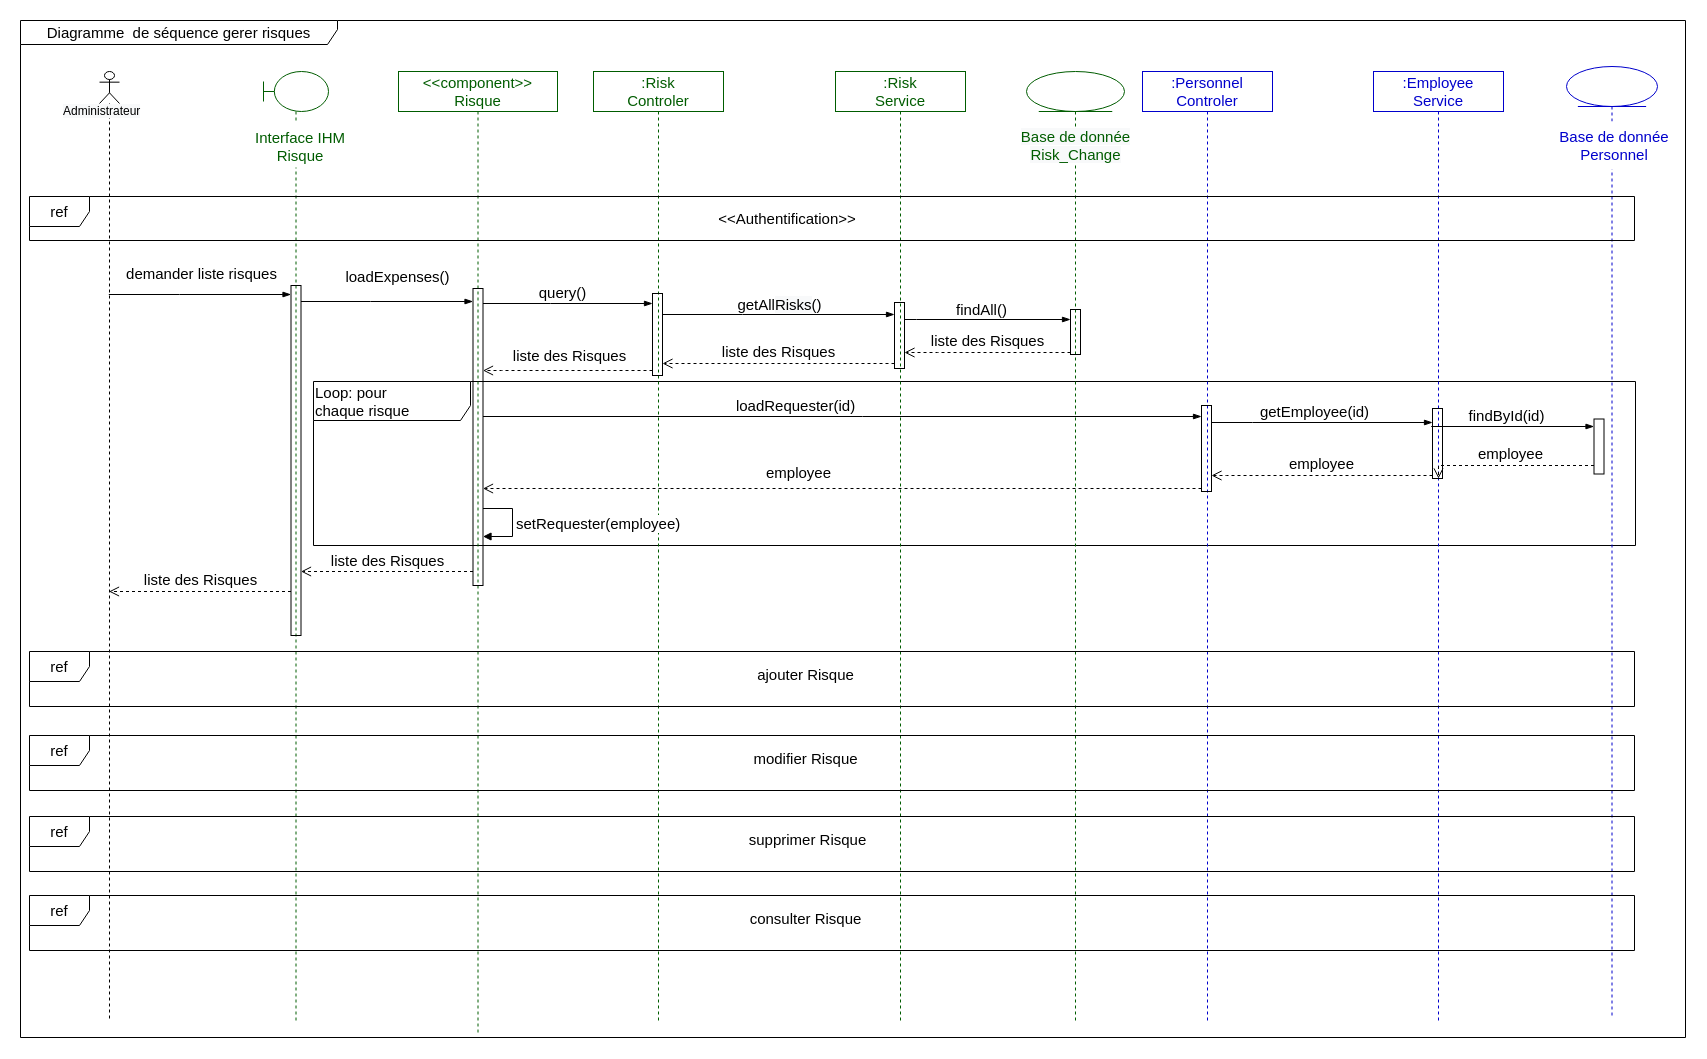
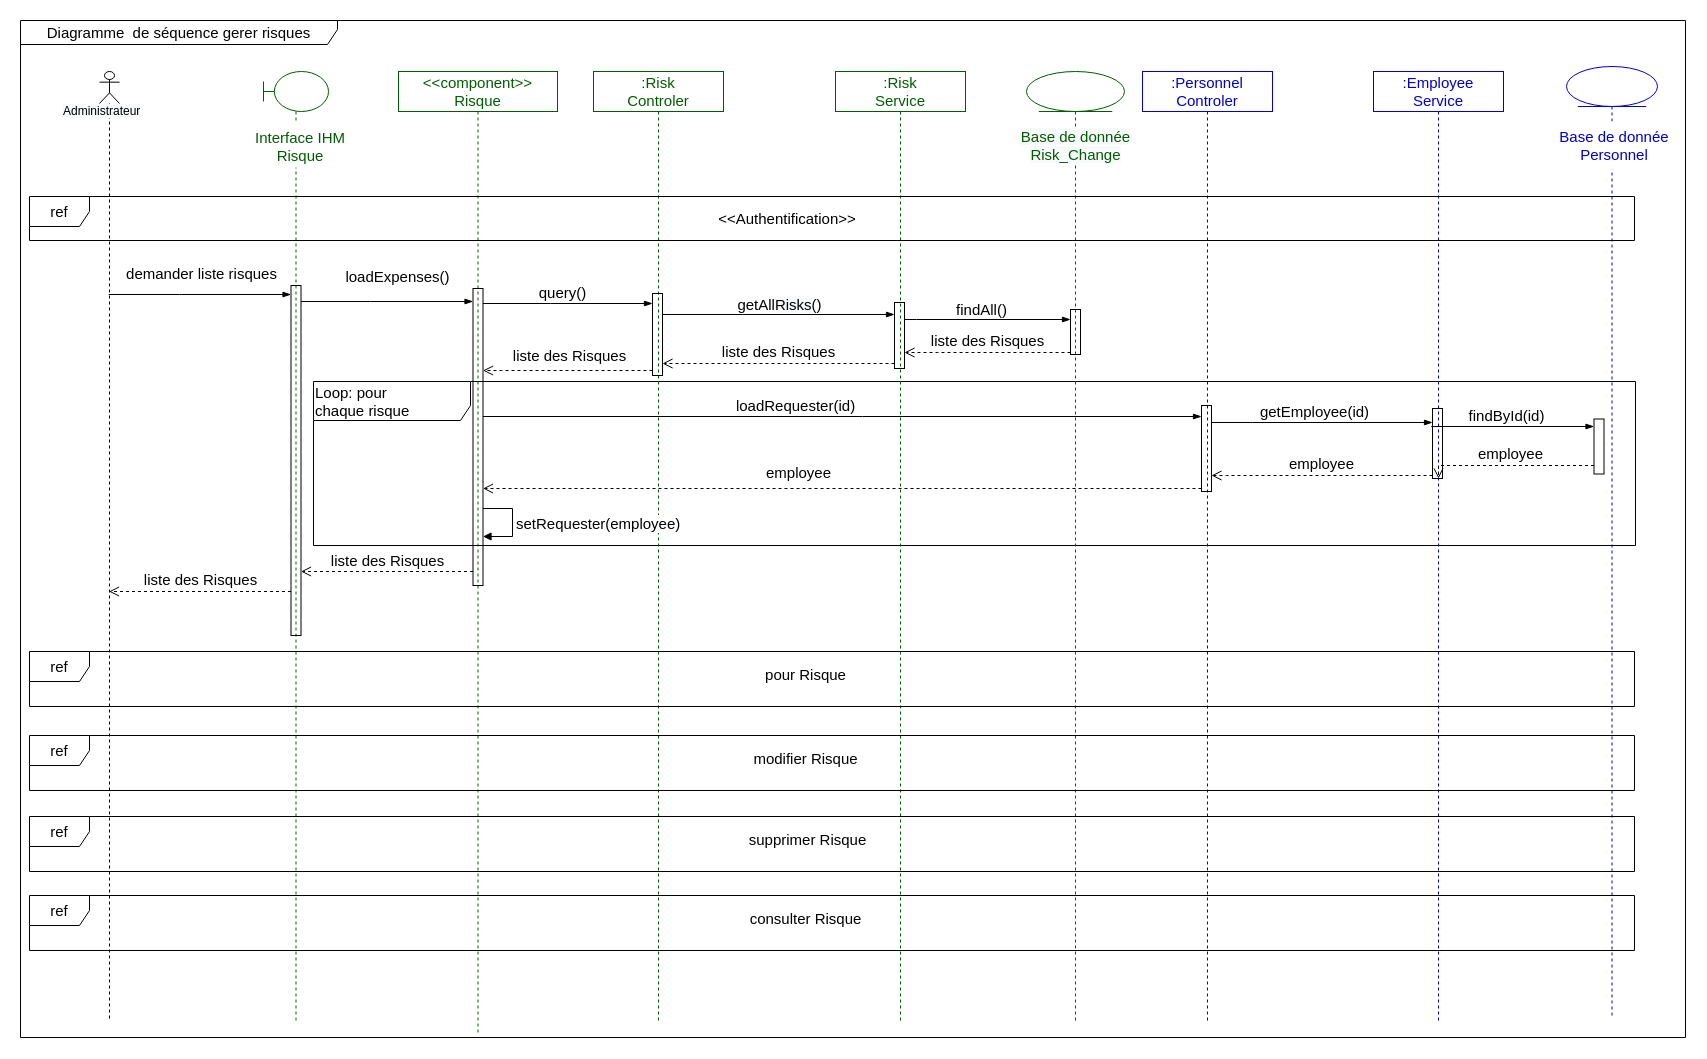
node "ajouter Risque": label "ajouter Risque" -> "pour Risque"
